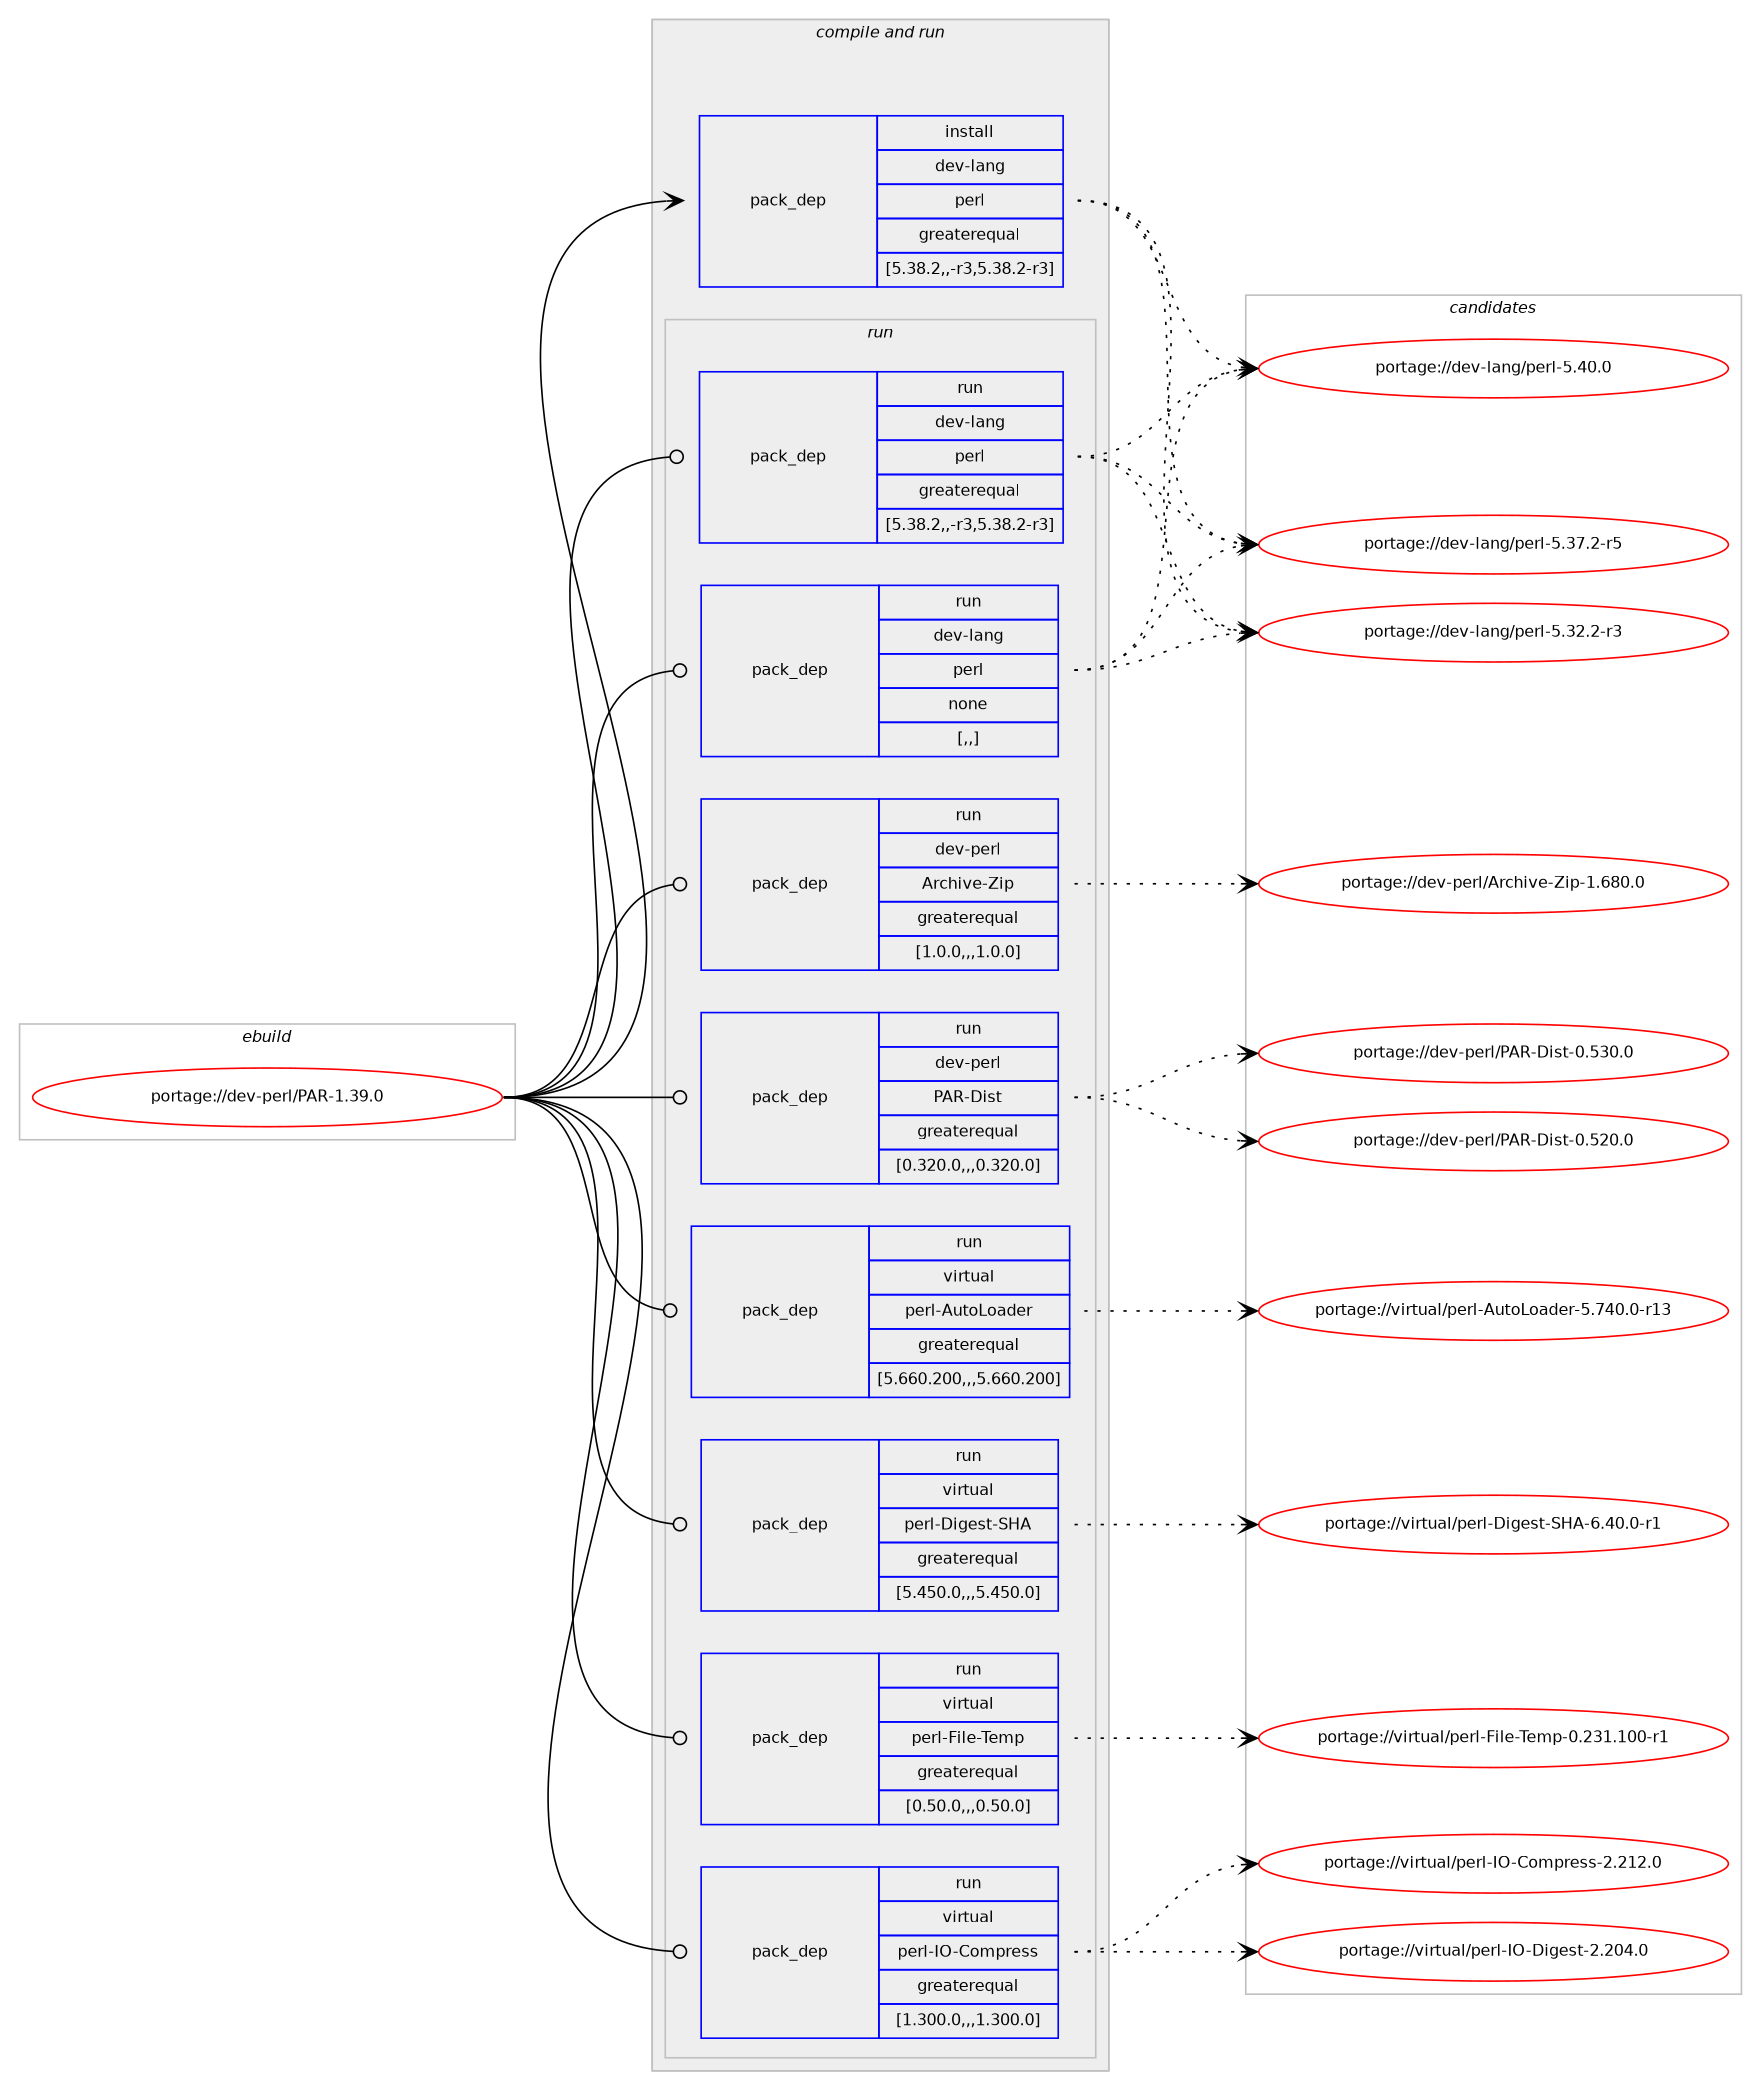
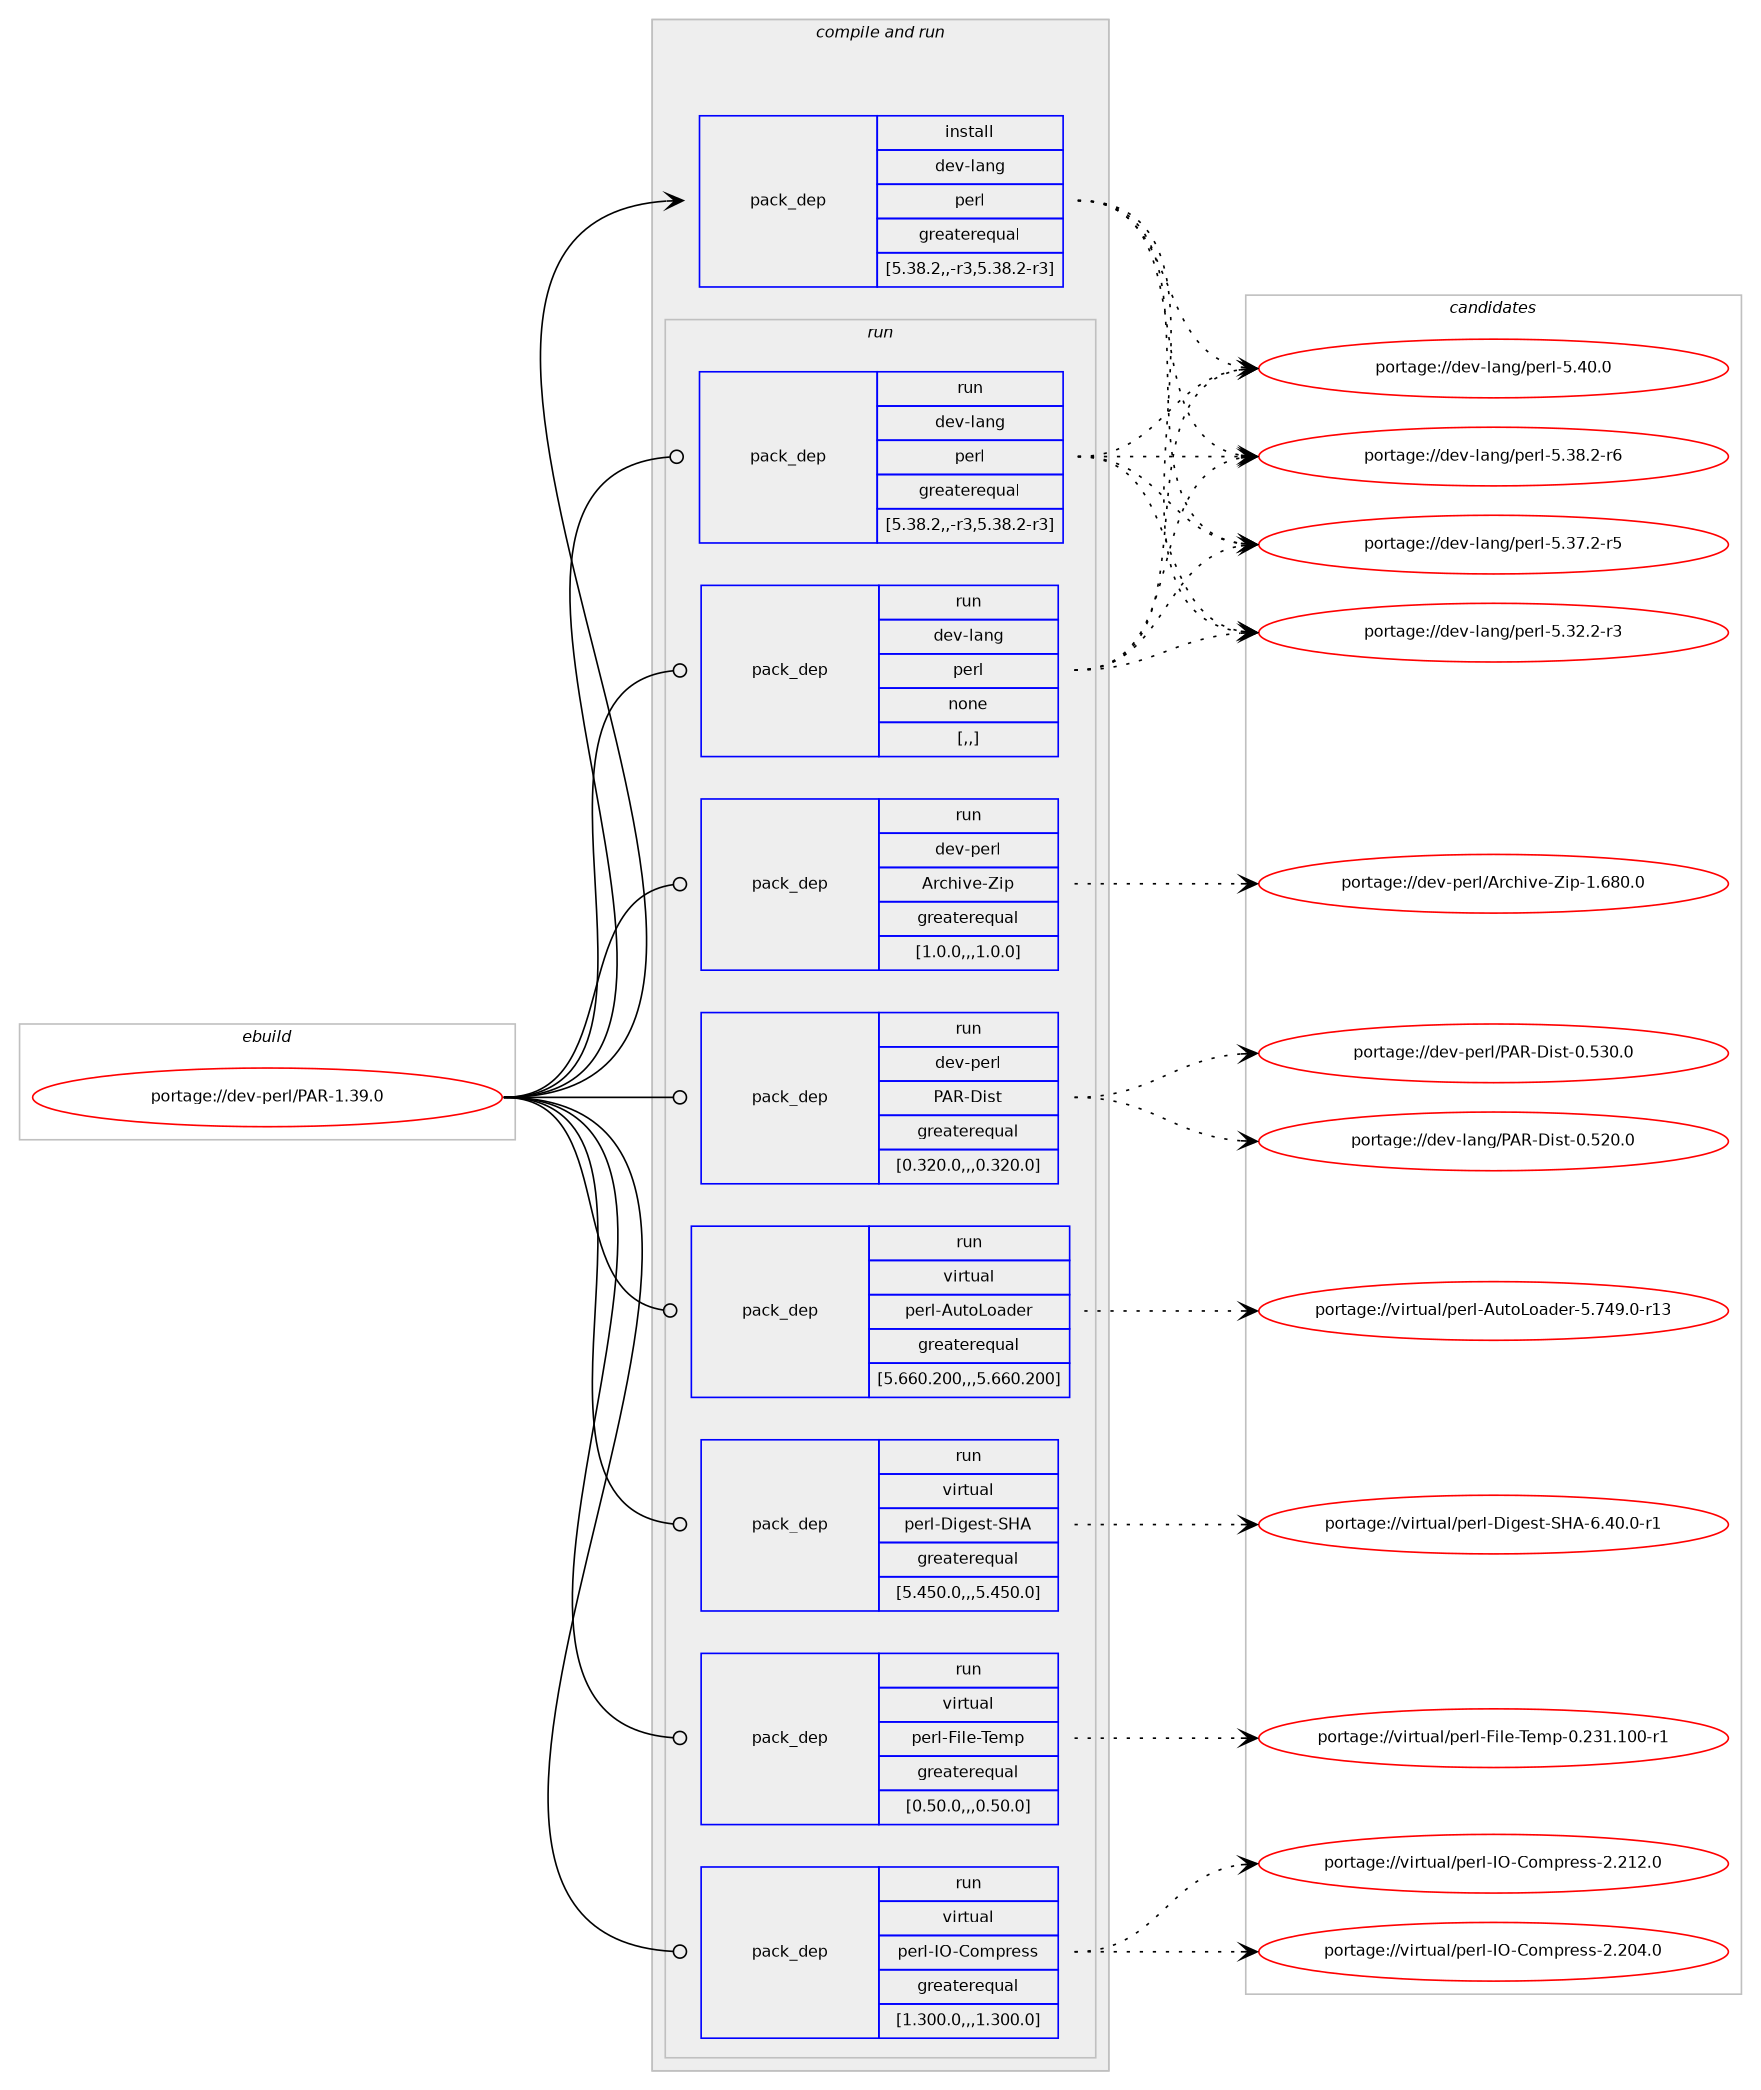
node "portage://dev-lang/perl-5.38.2-r6": added
node "portage://dev-perl/PAR-Dist-0.520.0": label "portage://dev-perl/PAR-Dist-0.520.0" -> "portage://dev-lang/PAR-Dist-0.520.0"
node "portage://virtual/perl-AutoLoader-5.740.0-r13": label "portage://virtual/perl-AutoLoader-5.740.0-r13" -> "portage://virtual/perl-AutoLoader-5.749.0-r13"
node "portage://virtual/perl-IO-Digest-2.204.0": label "portage://virtual/perl-IO-Digest-2.204.0" -> "portage://virtual/perl-IO-Compress-2.204.0"
